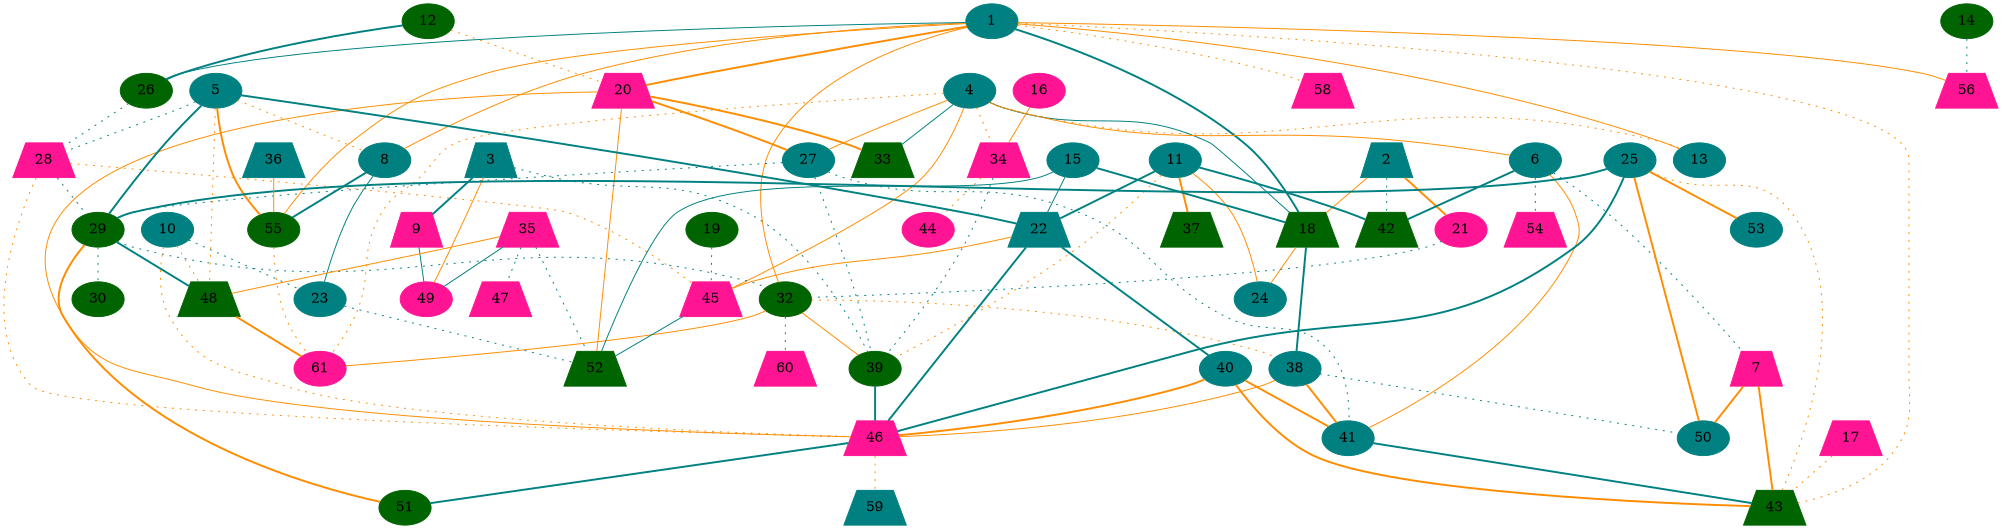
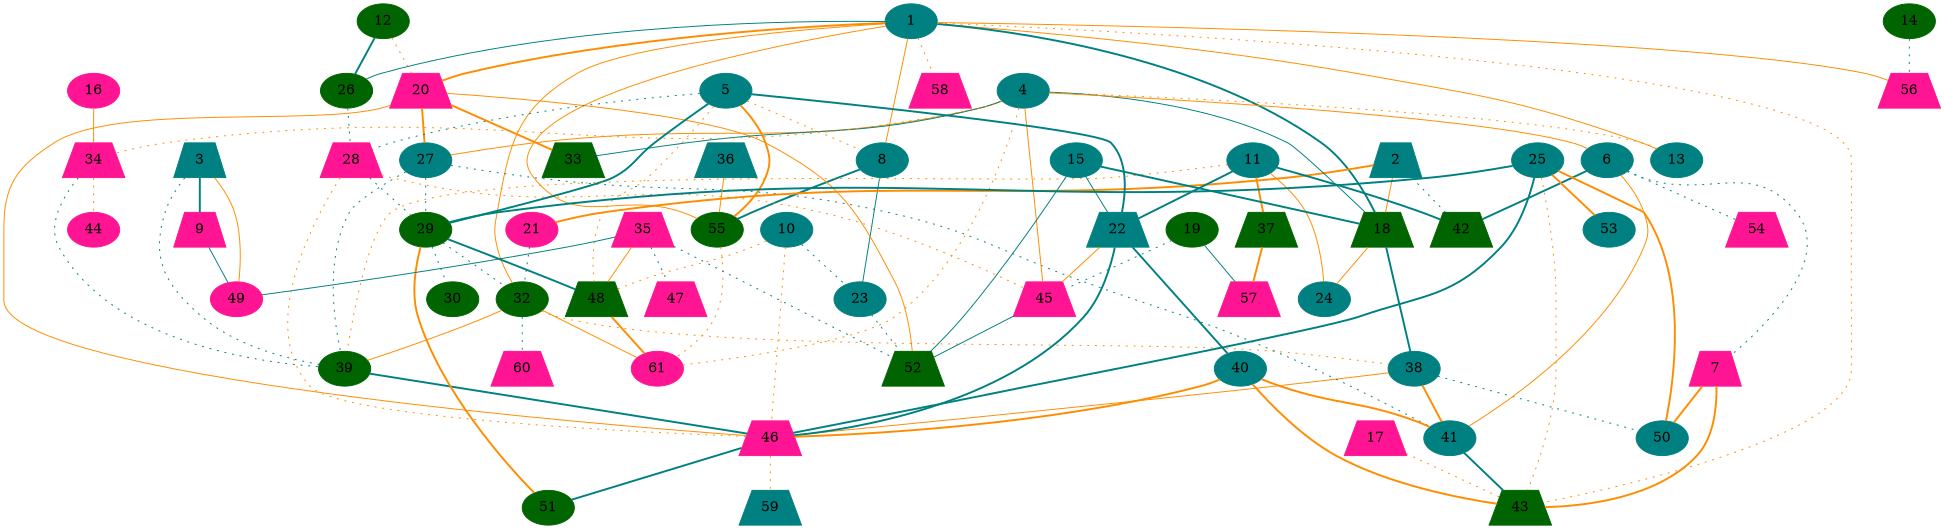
node "57": added
